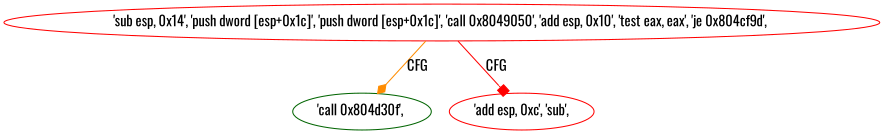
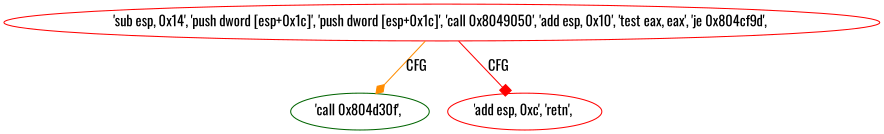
node "'add esp, 0xc', 'sub',": label "'add esp, 0xc', 'sub'," -> "'add esp, 0xc', 'retn',"
